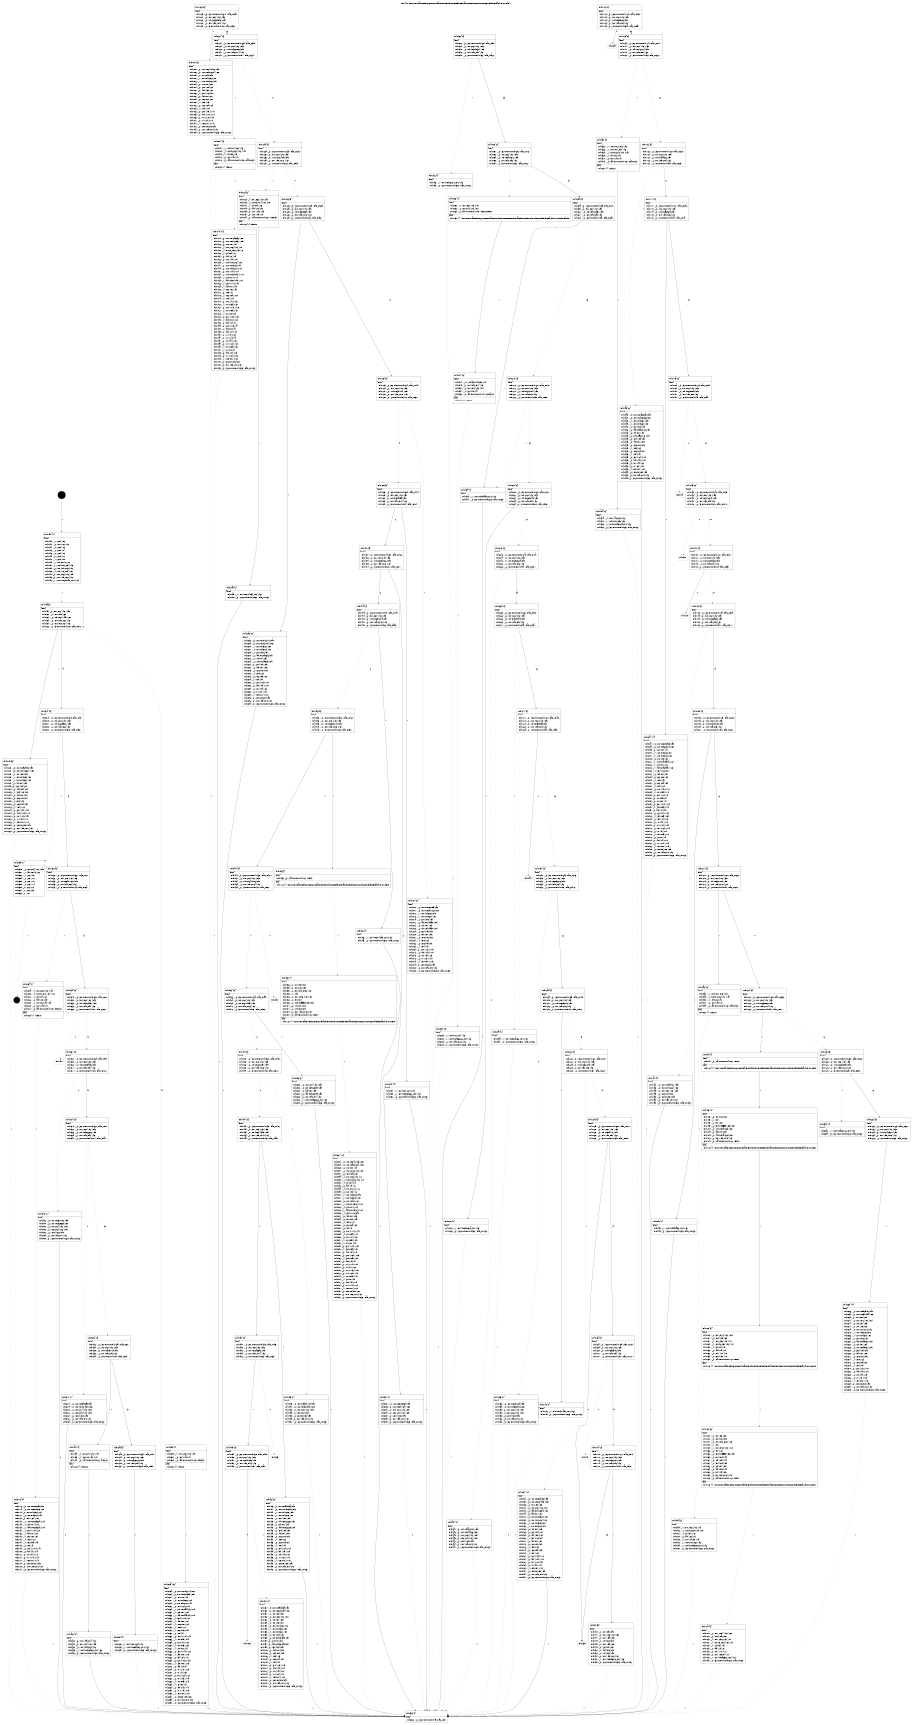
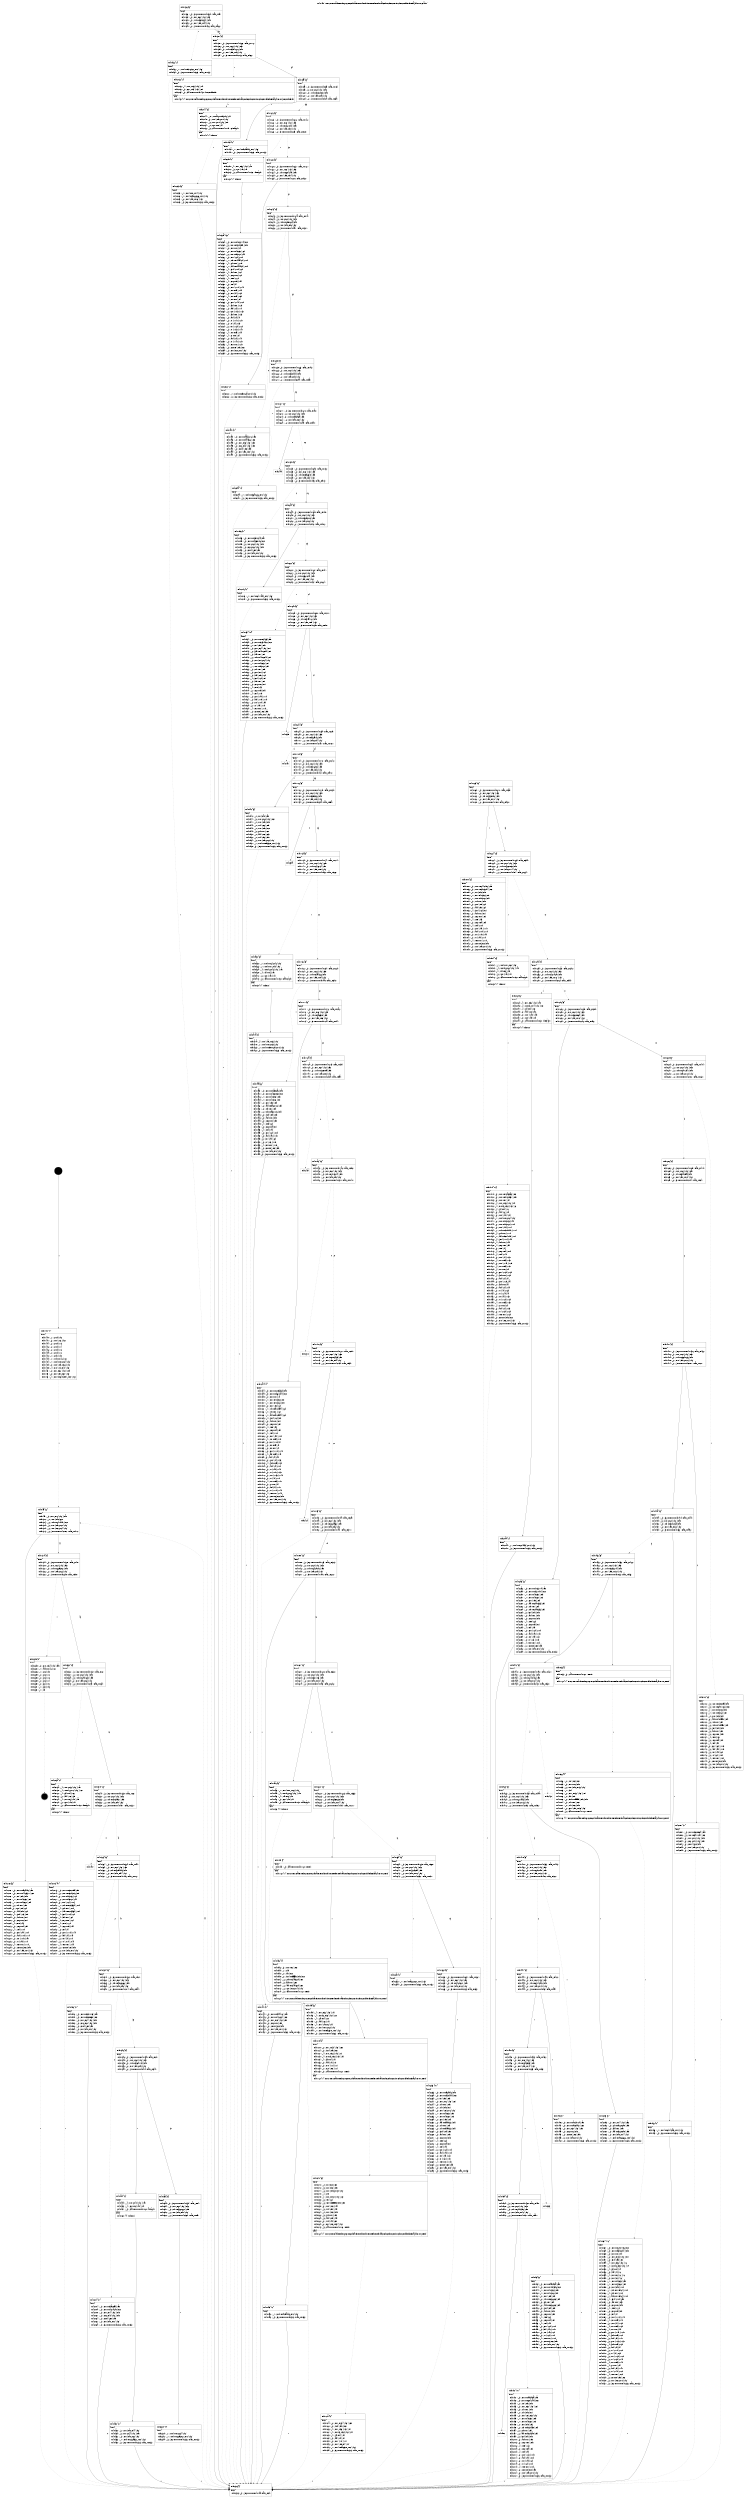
edge "0x401613 [25]" -> "0x401bca [12]": now "0x401613 [25]" -> "0x4022fe [12]"
node "0x4020d4 [19]": removed
edge "0x40170d [25]" -> "0x4023ae": now "0x40170d [25]" -> "0x401726 [25]"
